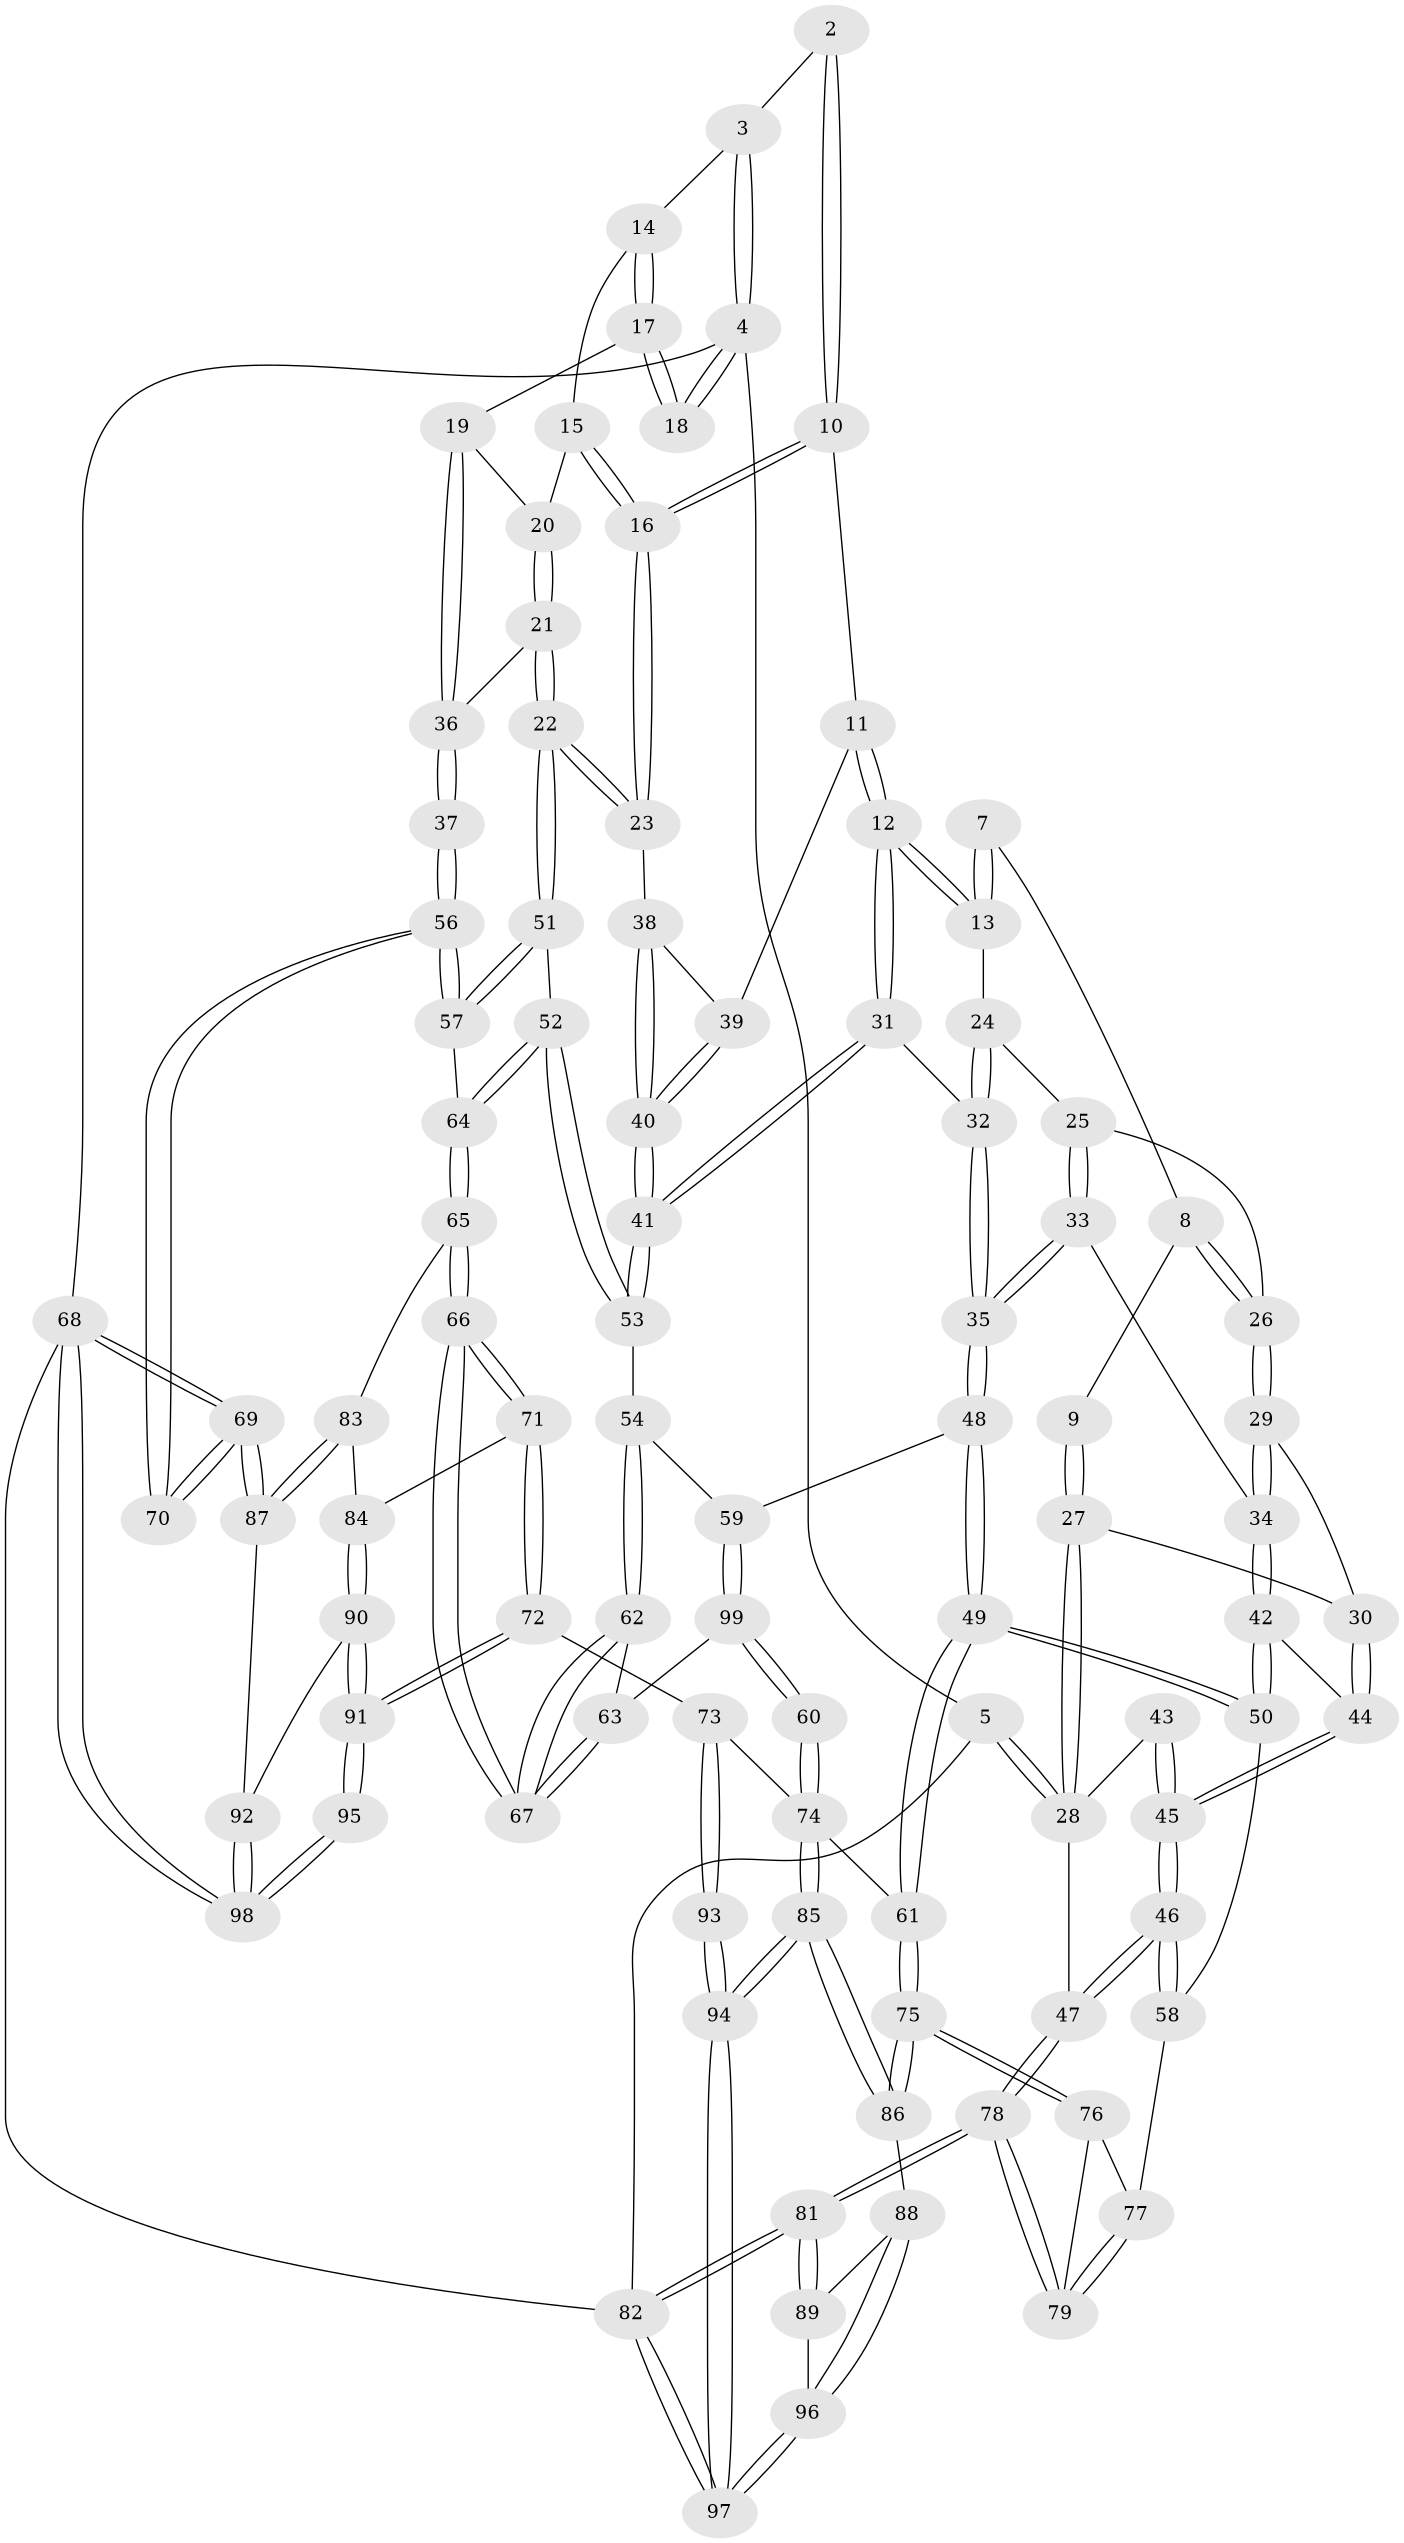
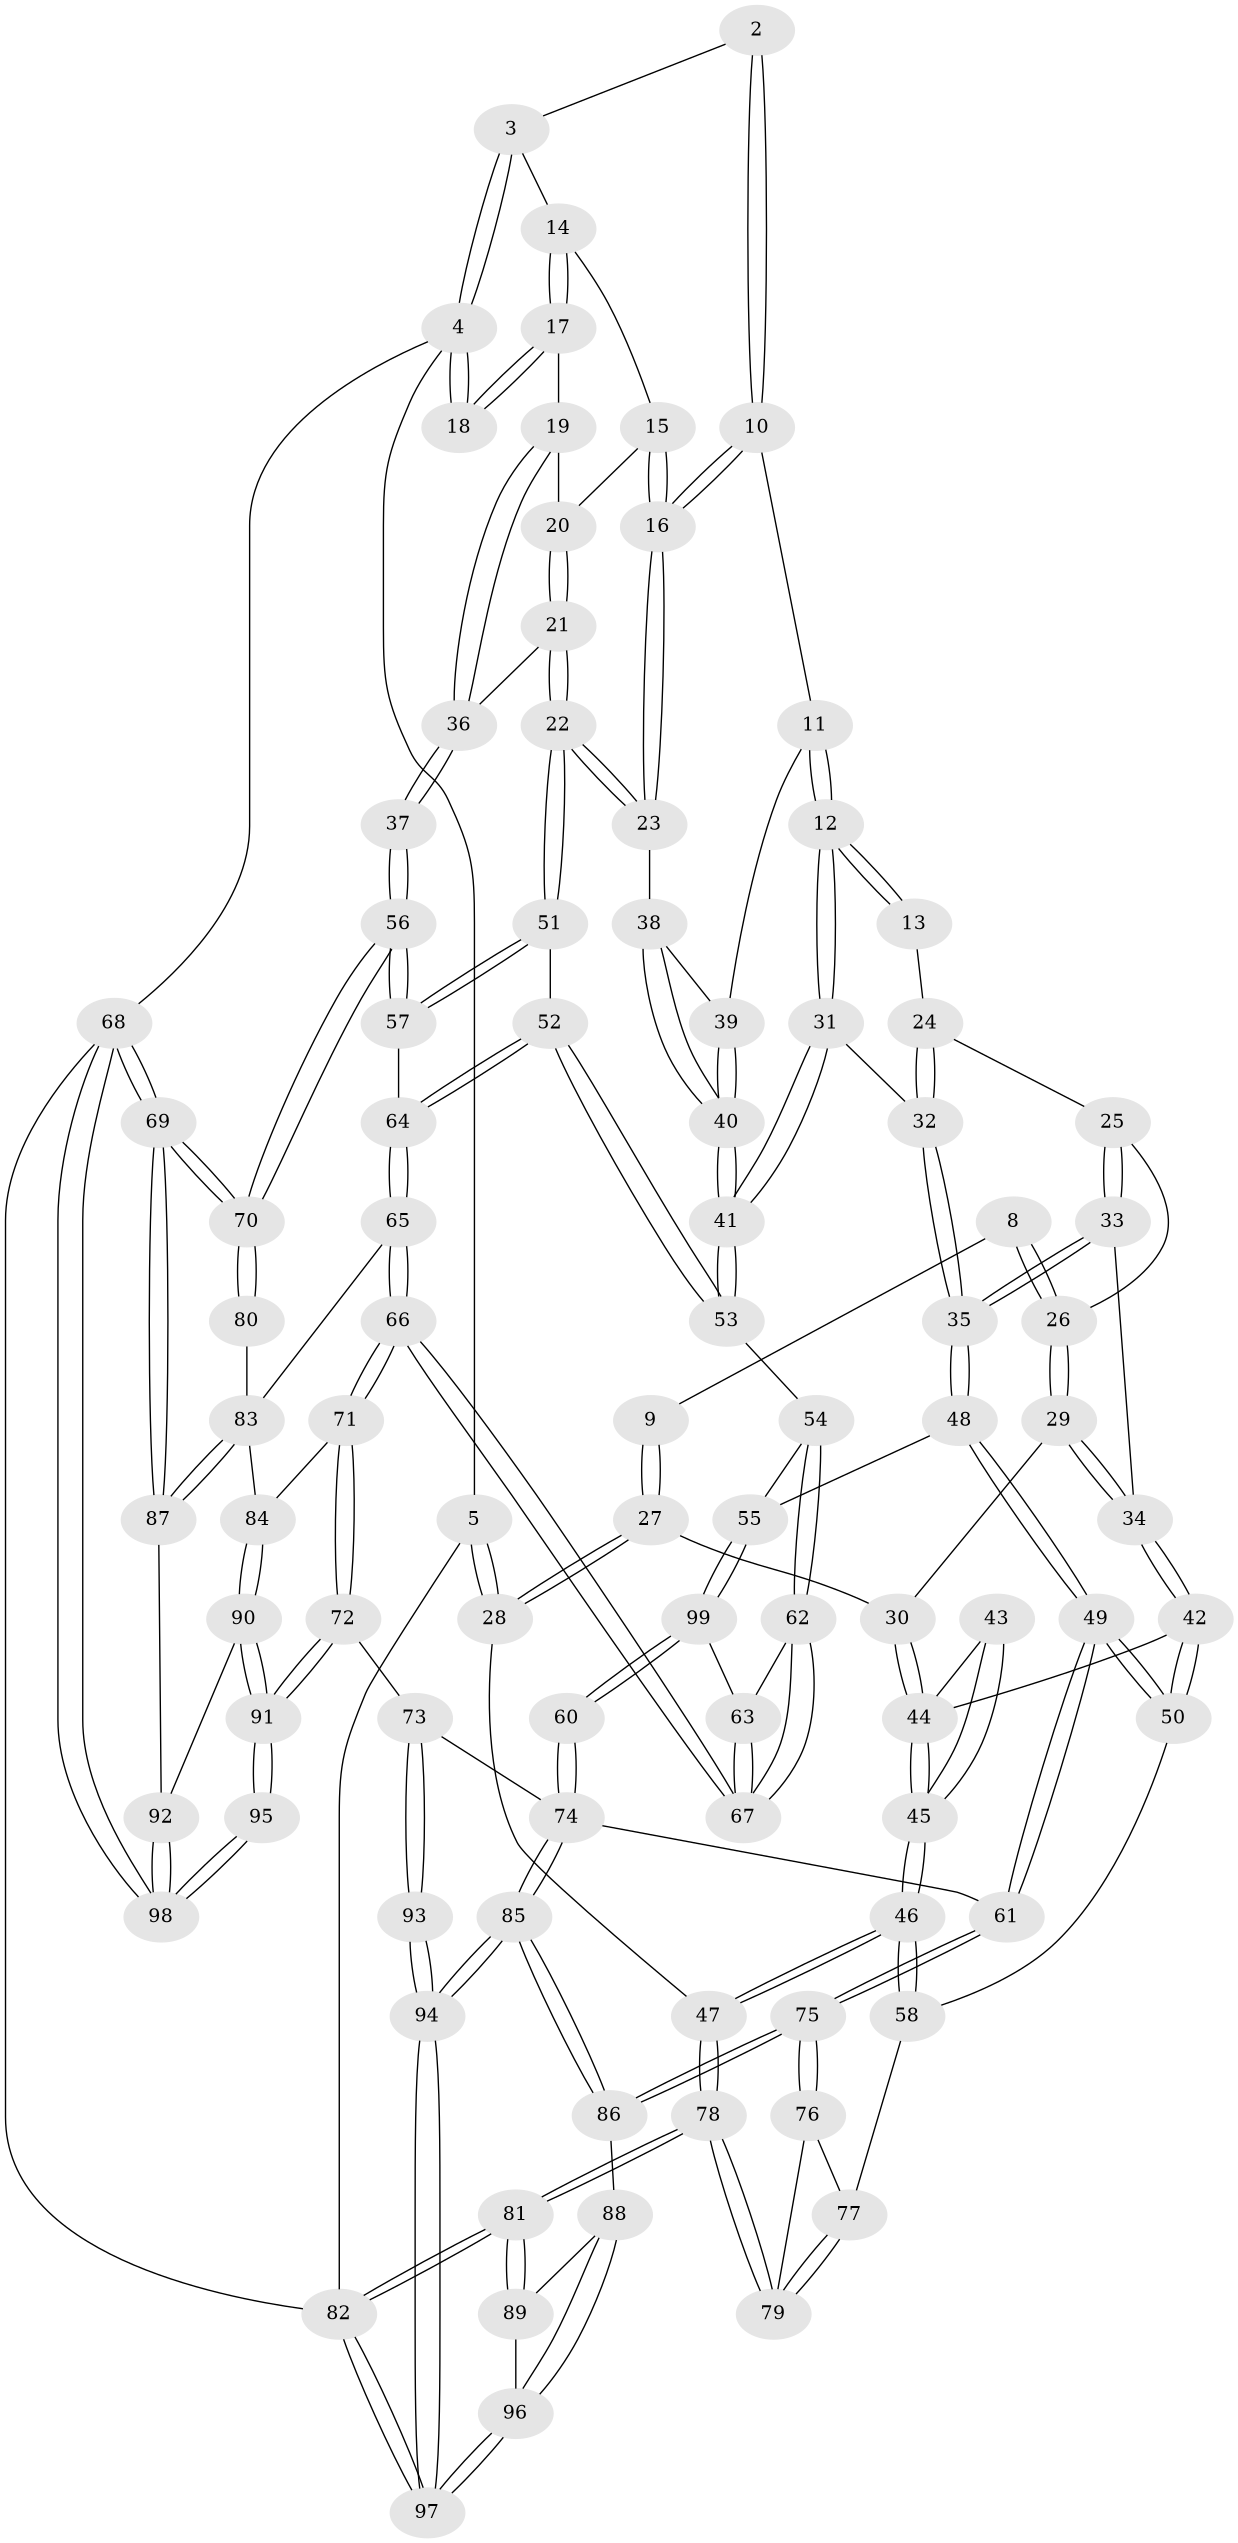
node "7": removed
node "80": added
node "59": label "59" -> "55"
edge "43" -- "28": now "43" -- "44"
